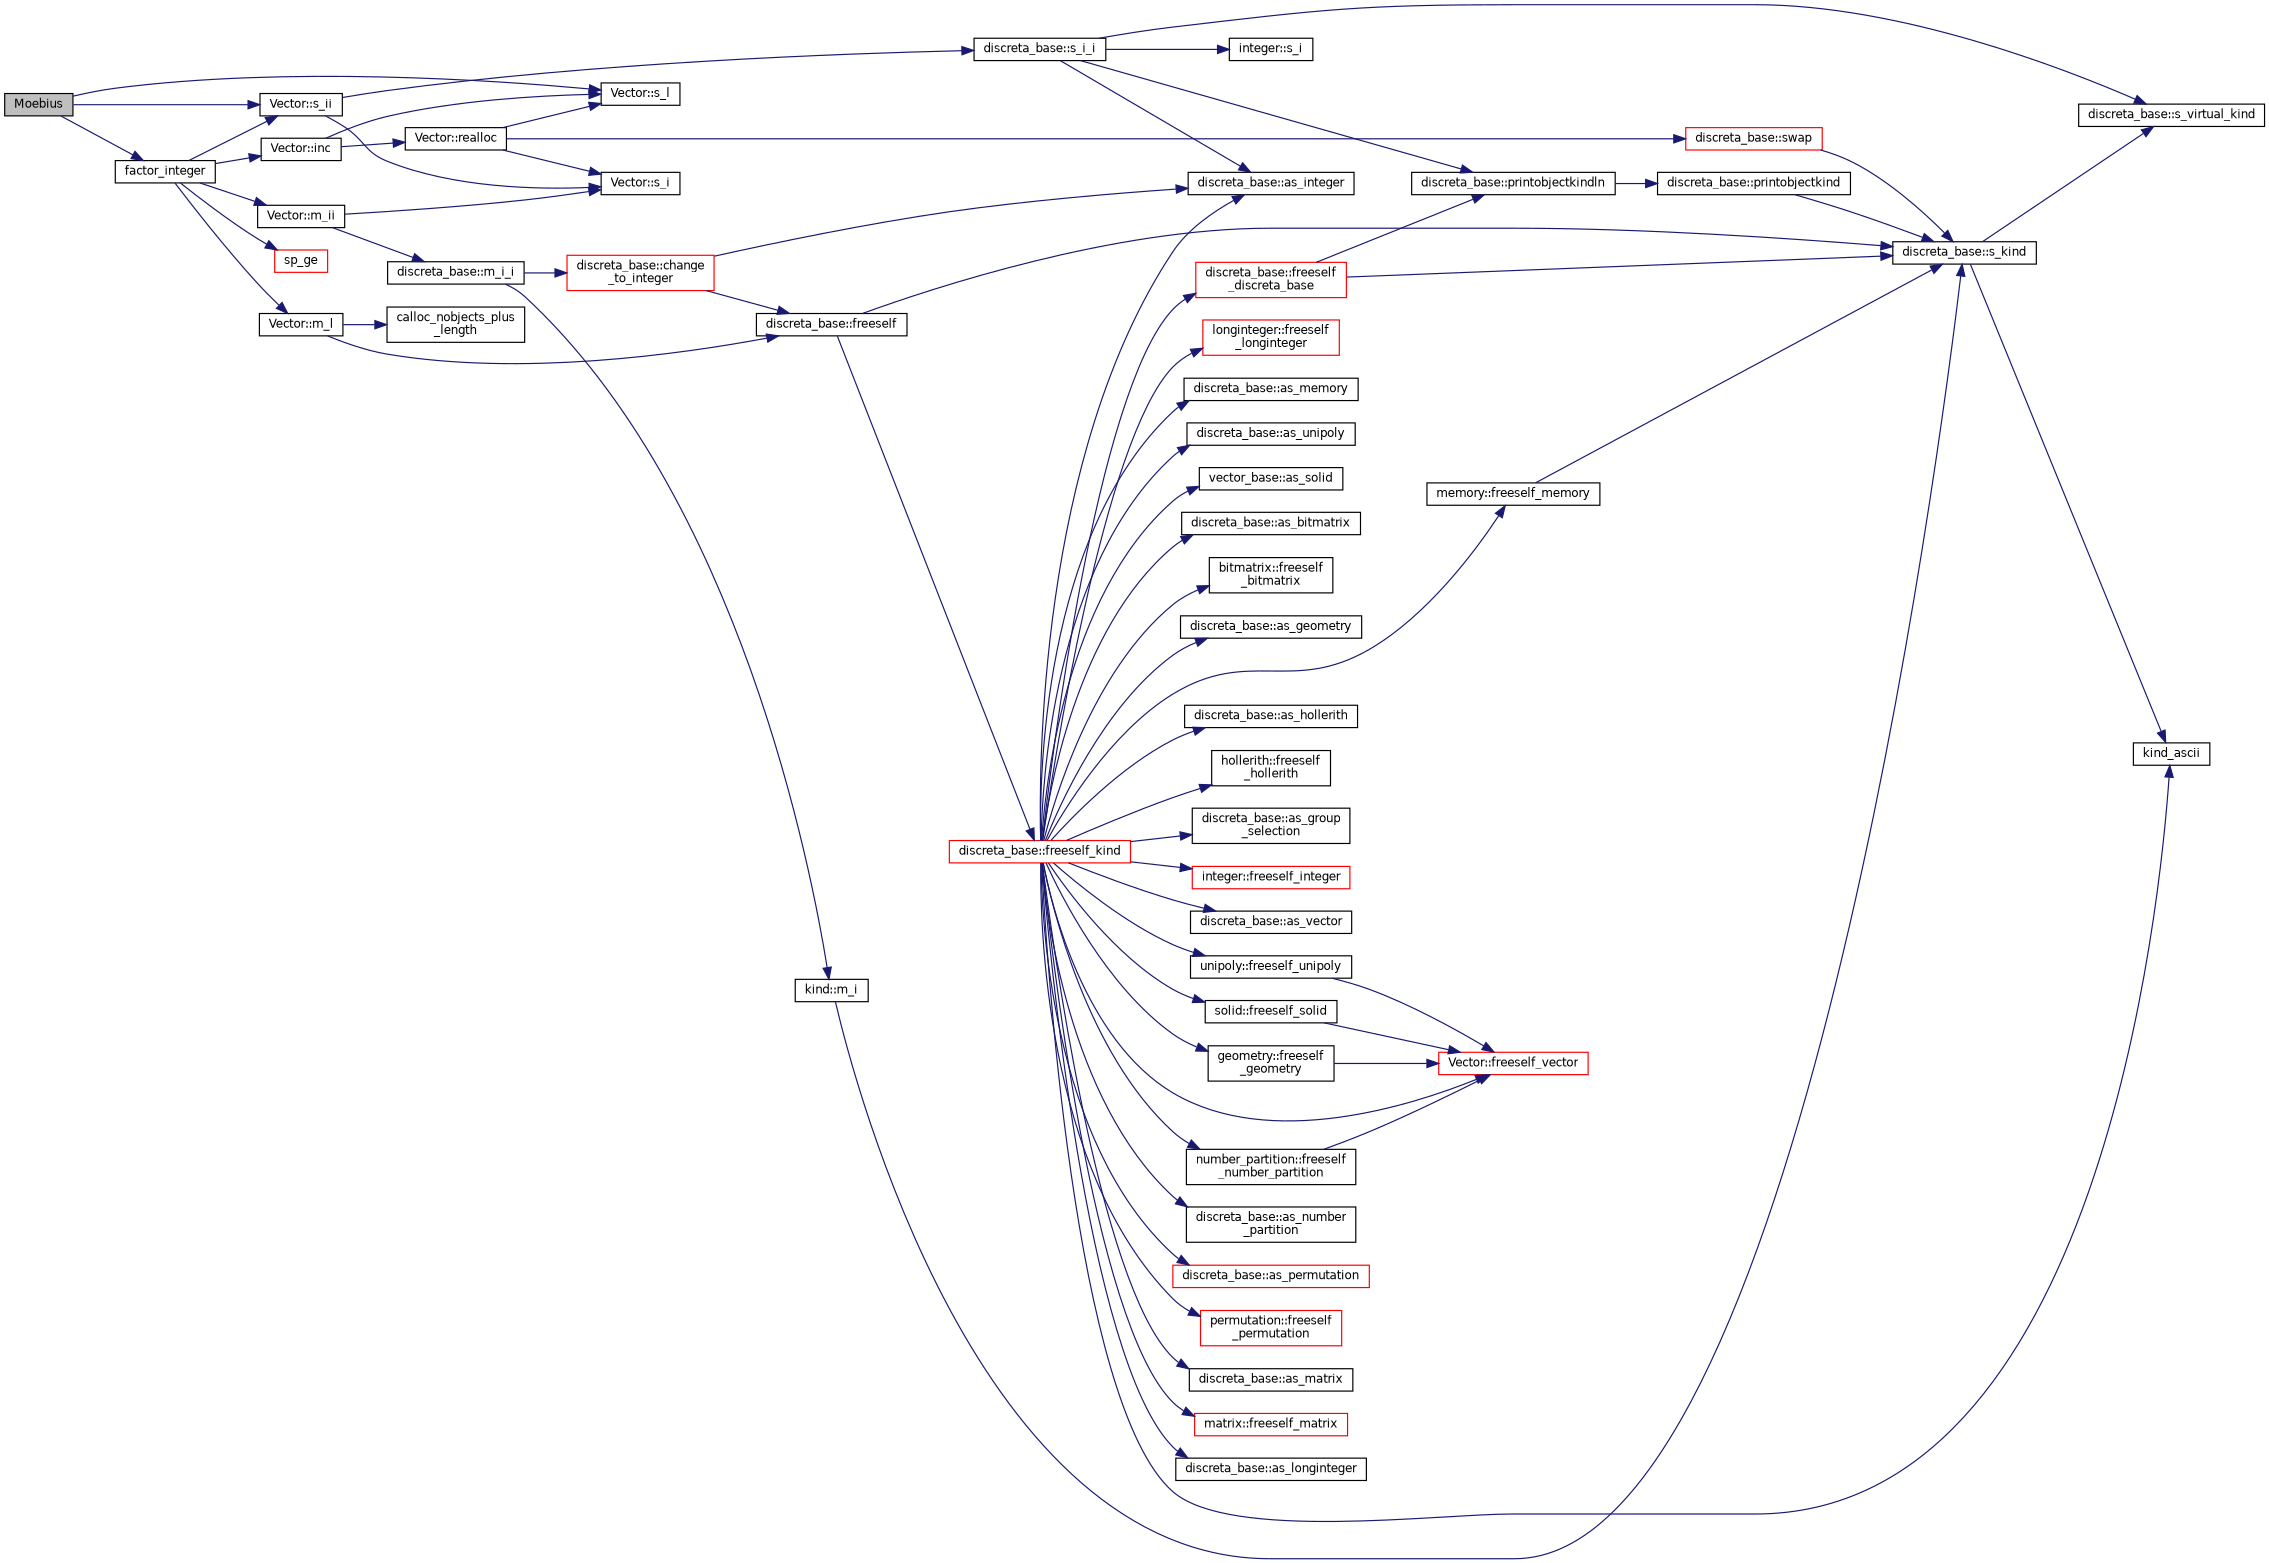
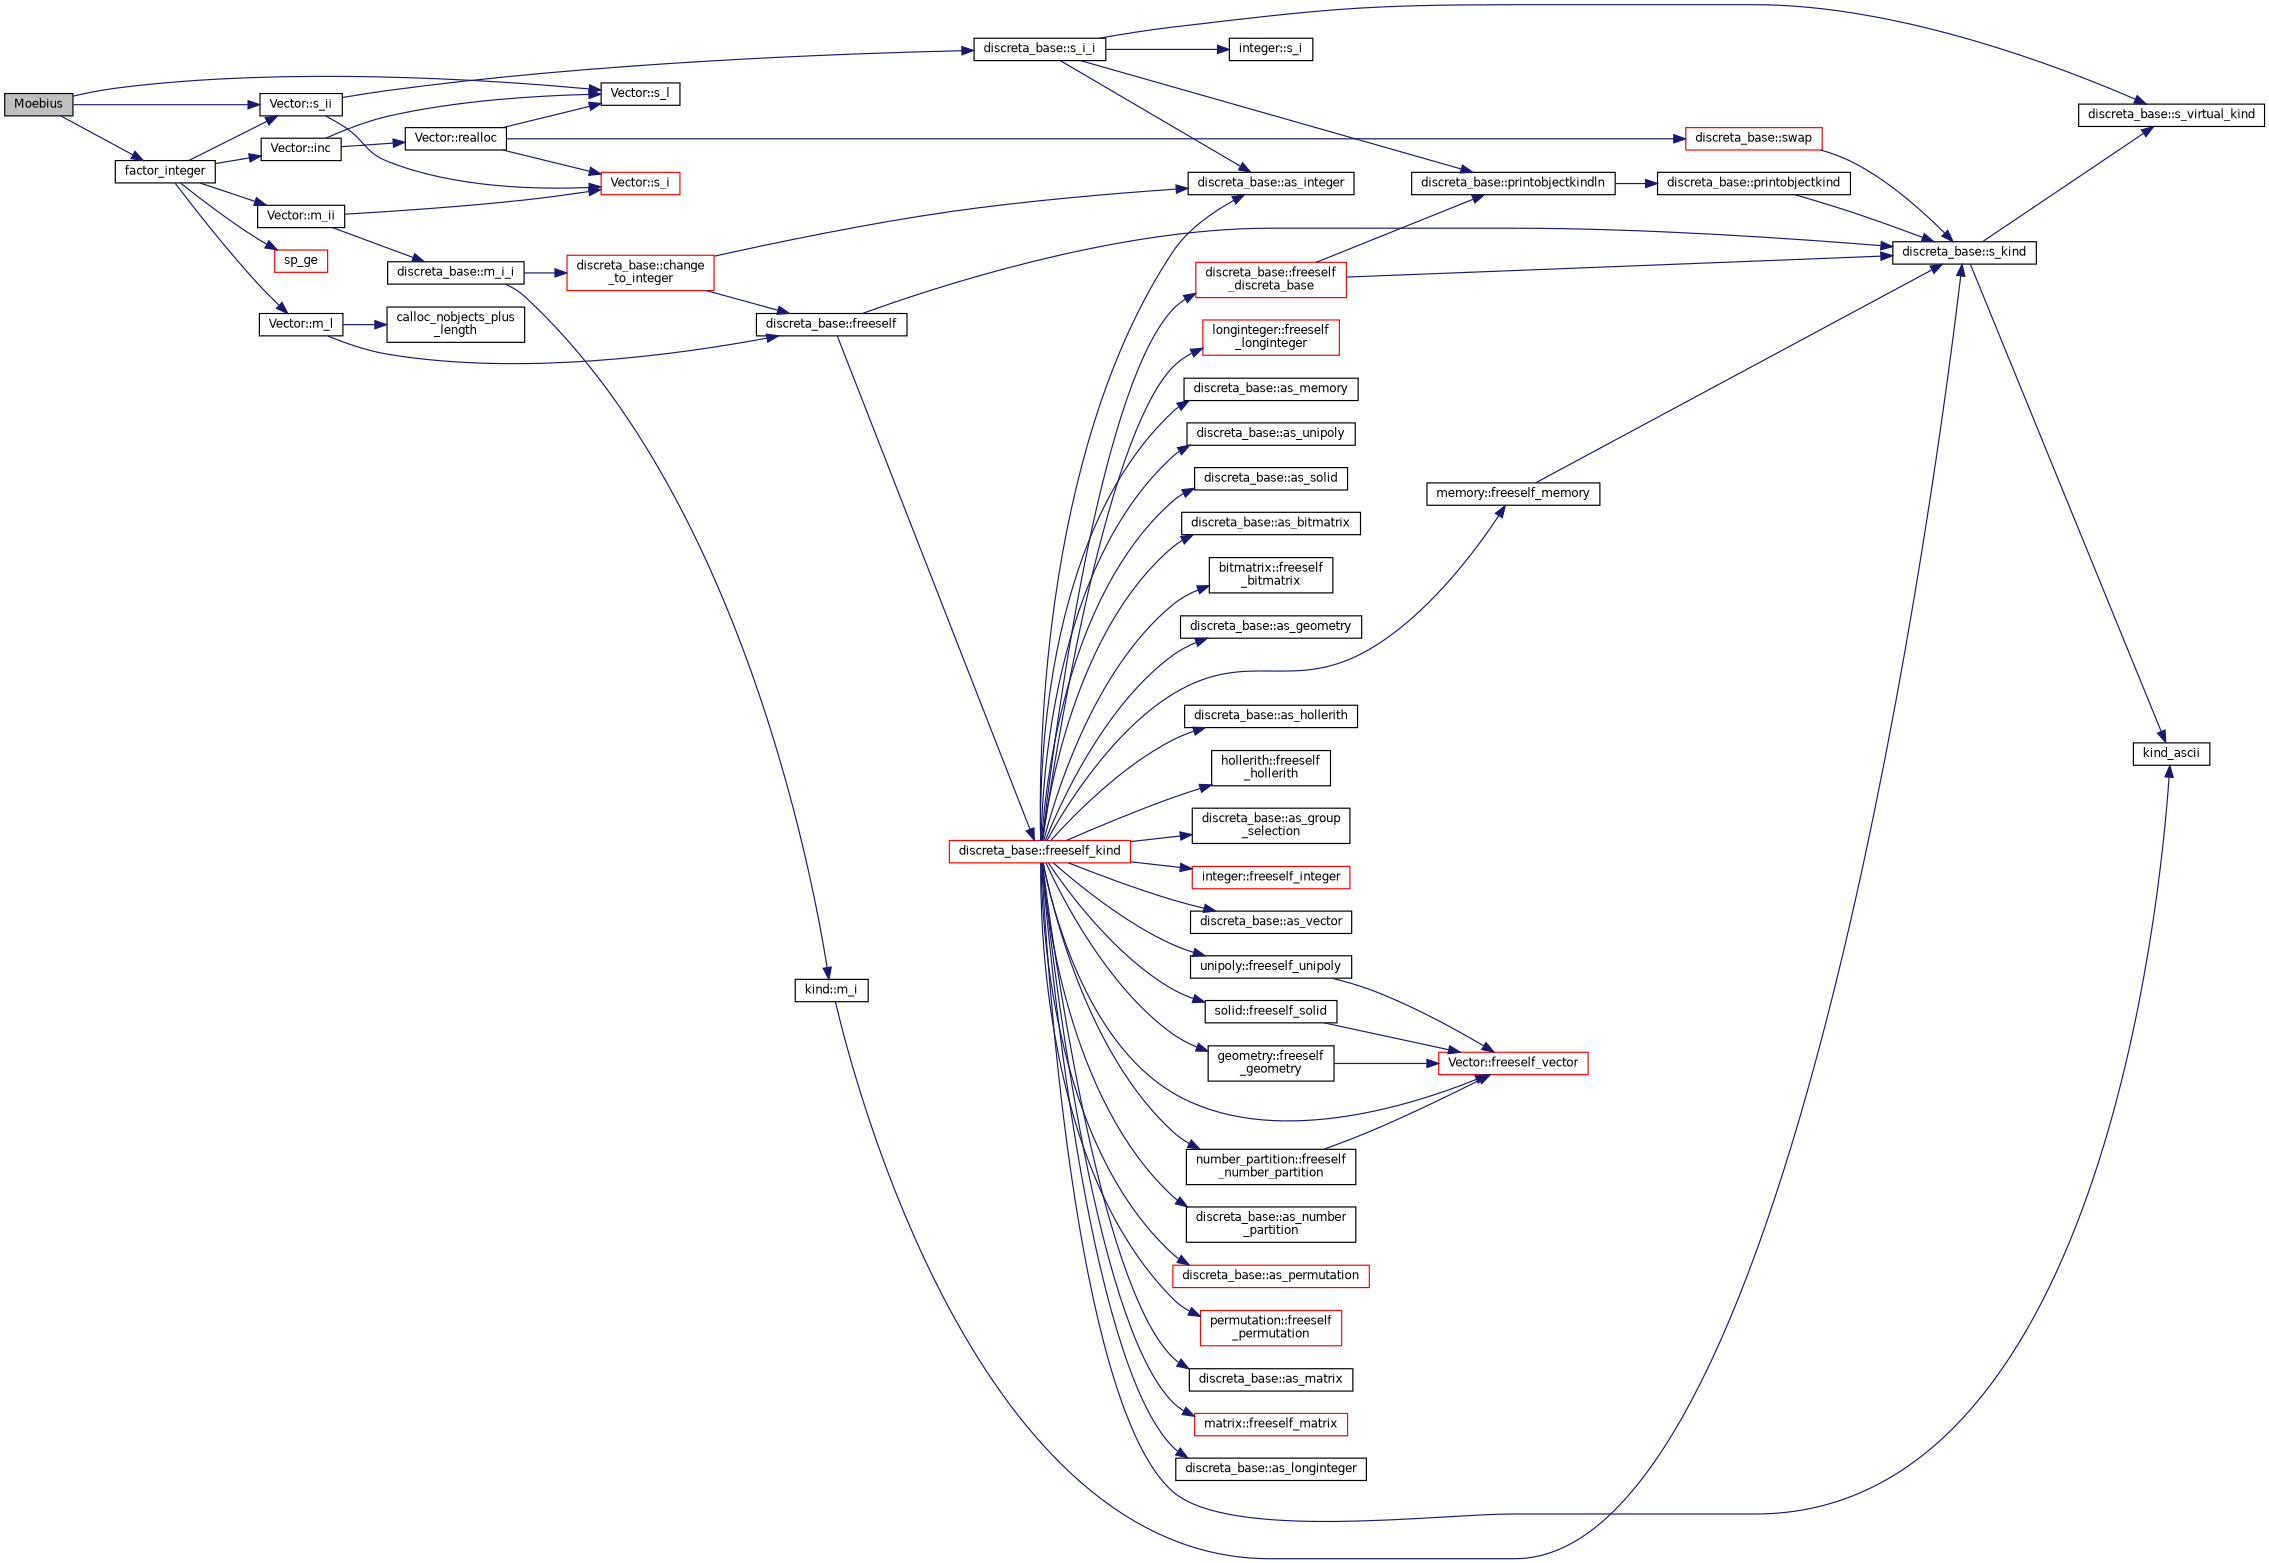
node "Vector::s_i": color black -> red
node "vector_base::as_solid": label "vector_base::as_solid" -> "discreta_base::as_solid"
